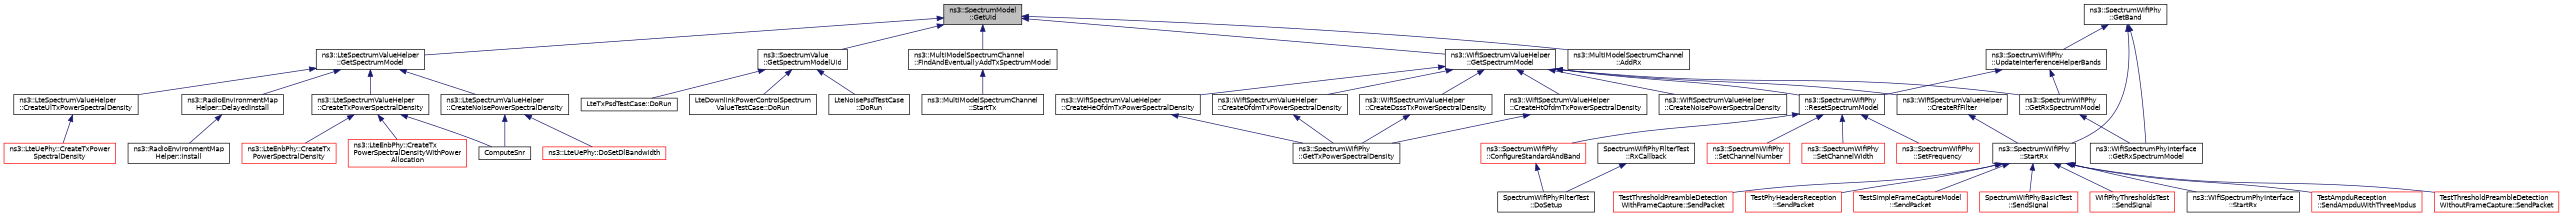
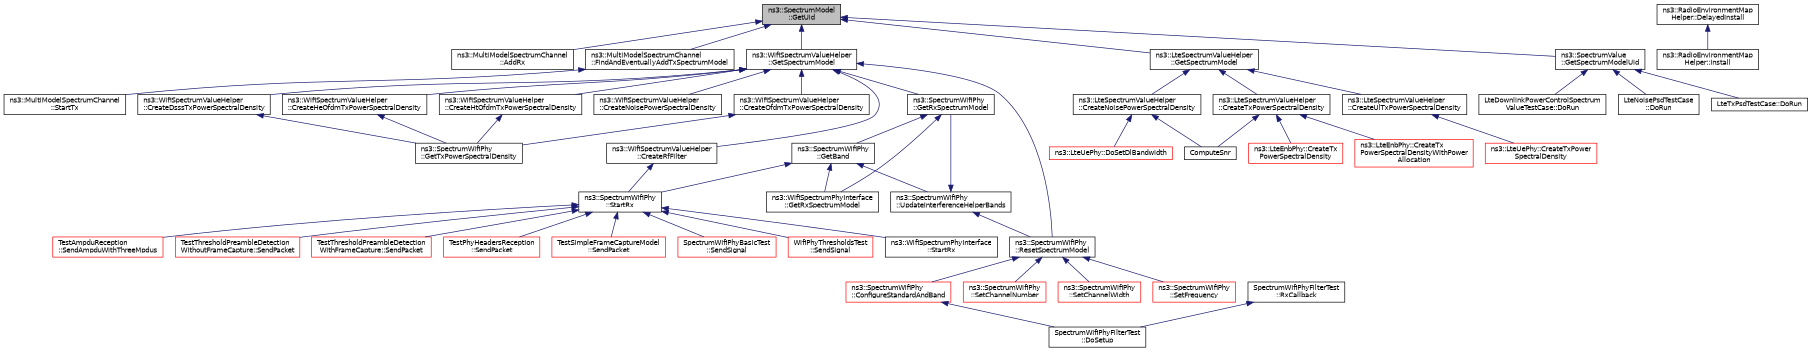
edge "ns3::RadioEnvironmentMap Helper::DelayedInstall" -> "ns3::LteSpectrumValueHelper ::GetSpectrumModel": removed
edge "ns3::SpectrumWifiPhy ::GetBand" -> "ns3::SpectrumWifiPhy ::GetRxSpectrumModel": added
